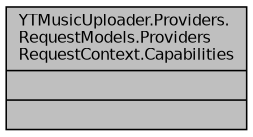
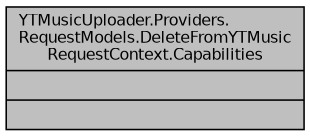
node "YTMusicUploader.Providers.": text "RequestModels.Providers" -> "RequestModels.DeleteFromYTMusic"
